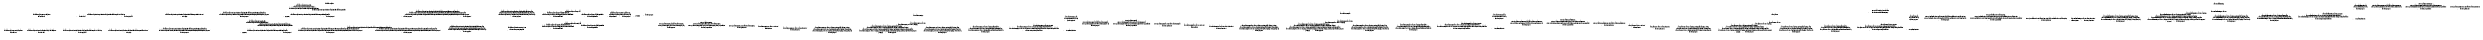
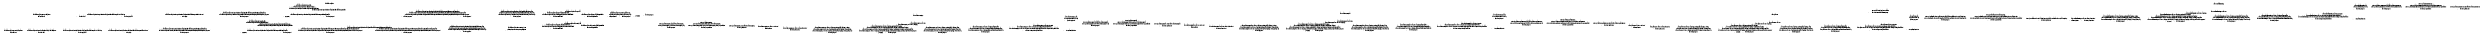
node "ParMultiDo(FilterCommitLogFileByTime)": label "ParMultiDo(FilterCommitLogFileByTime)" -> "CreatePCollectionView(FilterCommitLogFileByTime)"
